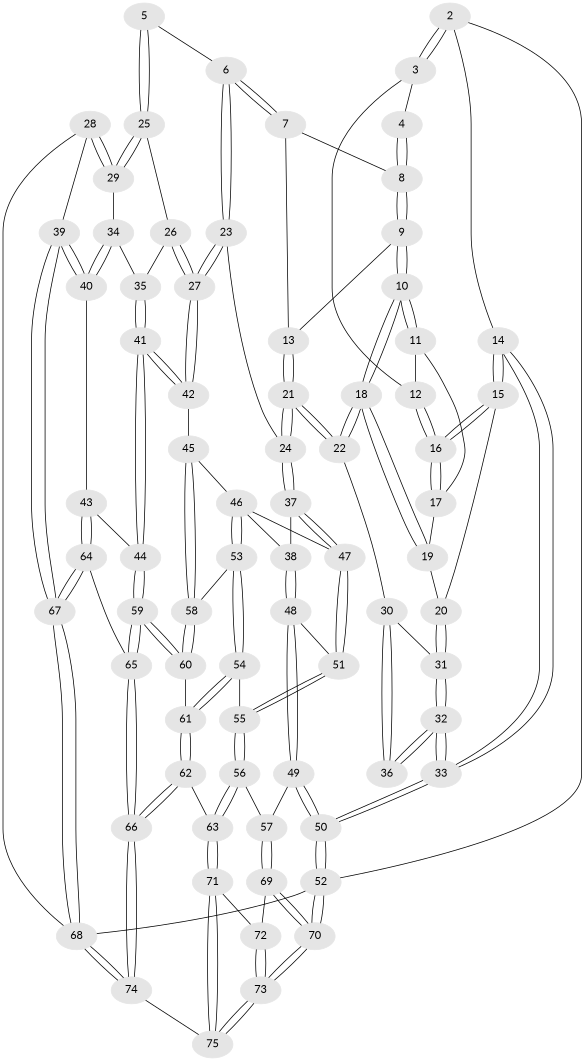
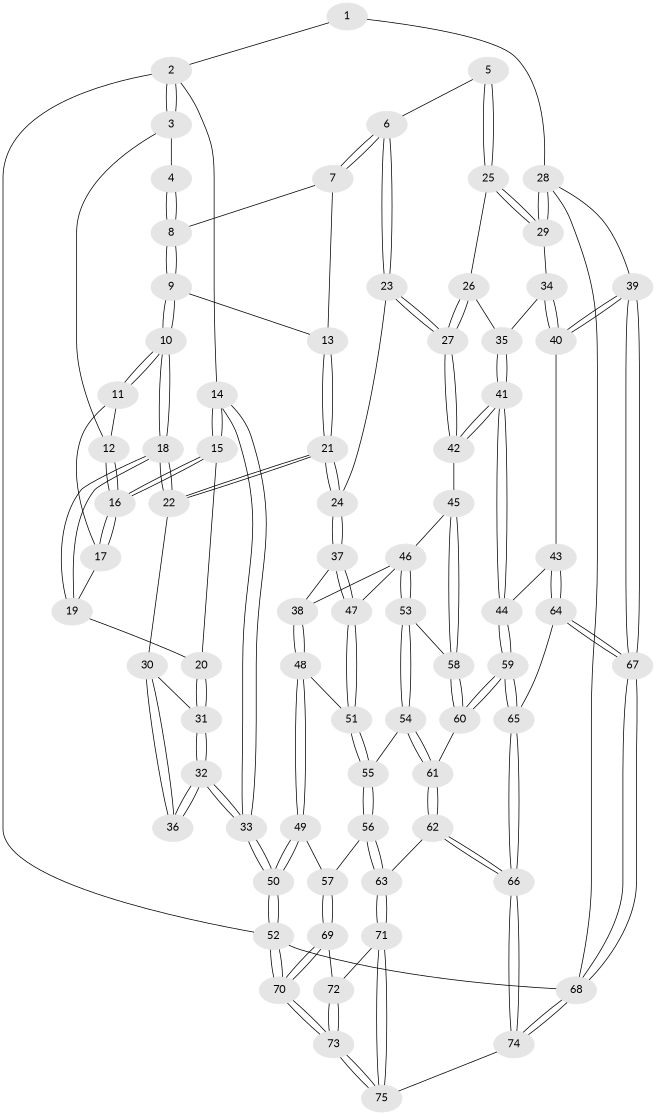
node "1": added
